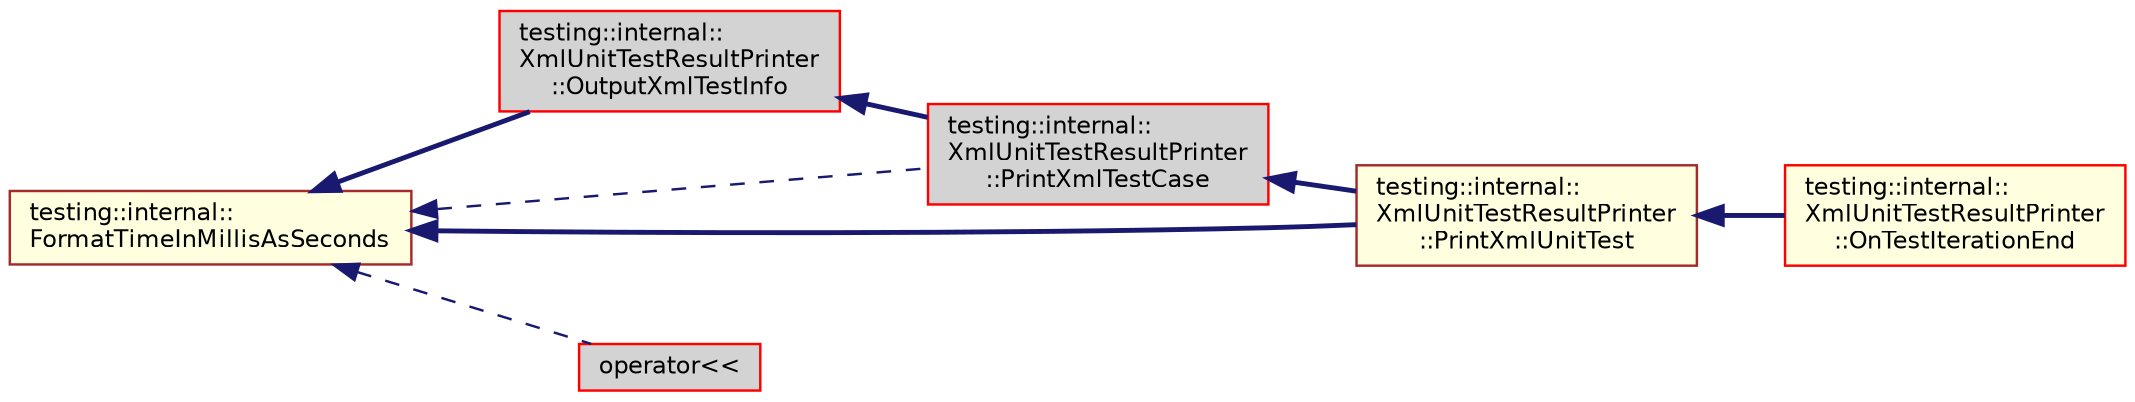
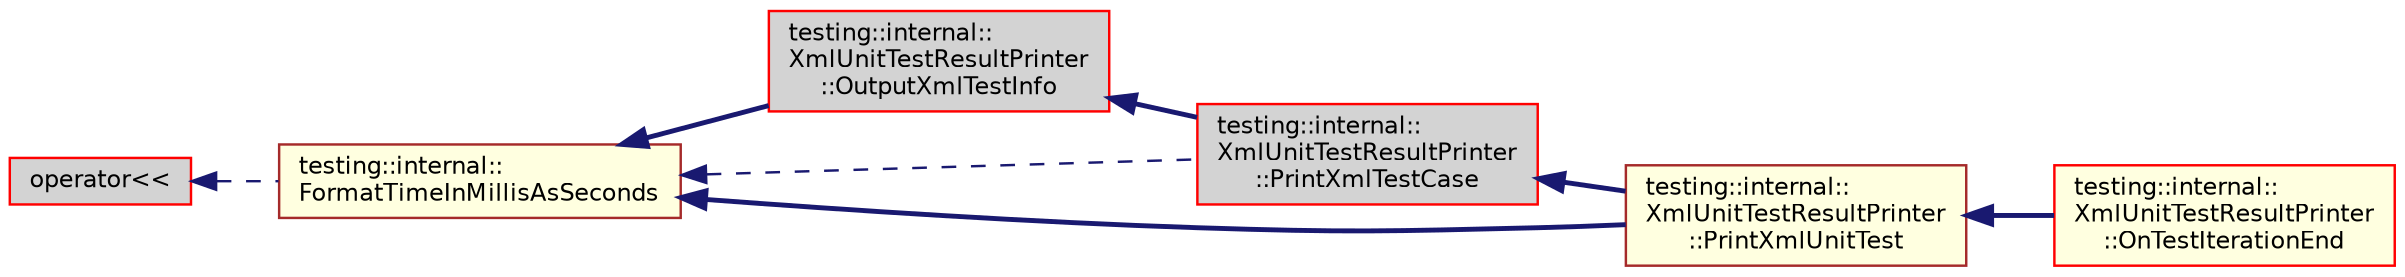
edge "operator<<" -> "testing::internal:: FormatTimeInMillisAsSeconds": reversed
